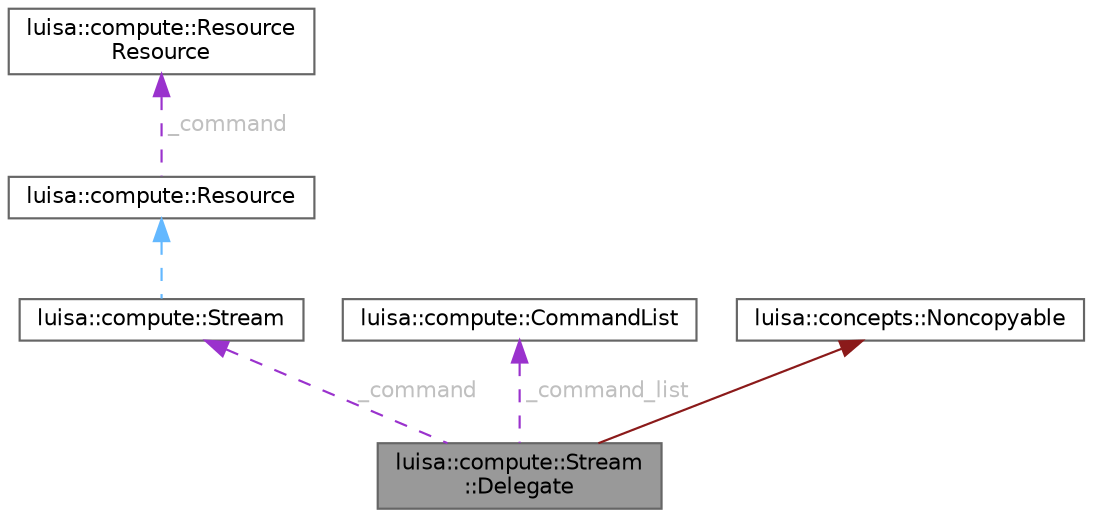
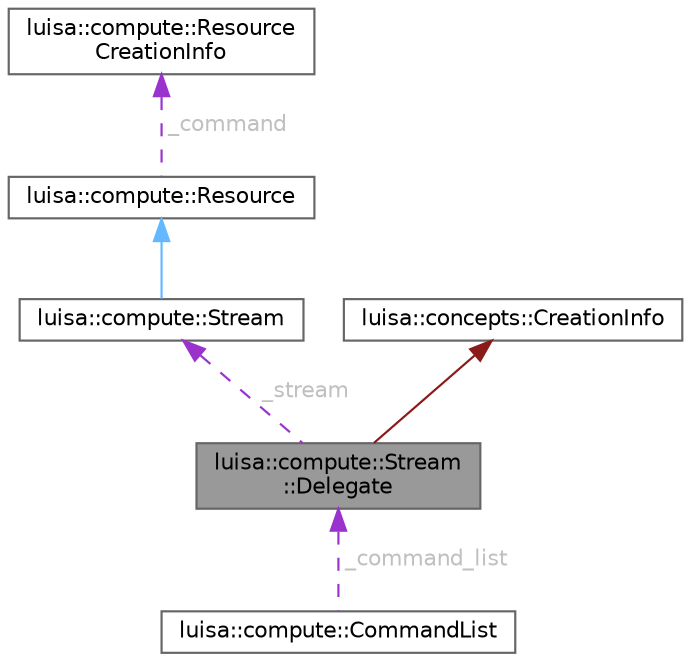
node "luisa::compute::Resource Resource": label "luisa::compute::Resource Resource" -> "luisa::compute::Resource CreationInfo"
edge "luisa::compute::Stream" -> "luisa::compute::Resource": style dashed -> solid
node "luisa::concepts::Noncopyable": label "luisa::concepts::Noncopyable" -> "luisa::concepts::CreationInfo"
edge "luisa::compute::Stream ::Delegate" -> "luisa::compute::Stream": label " _command" -> " _stream"
edge "luisa::compute::Stream ::Delegate" -> "luisa::compute::CommandList": reversed
